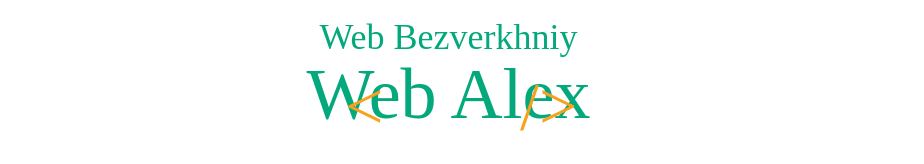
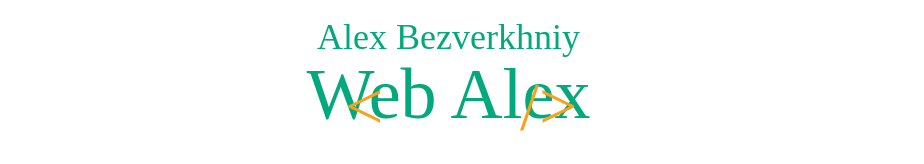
node "Web Bezverkhniy": label "Web Bezverkhniy" -> "Alex Bezverkhniy"
